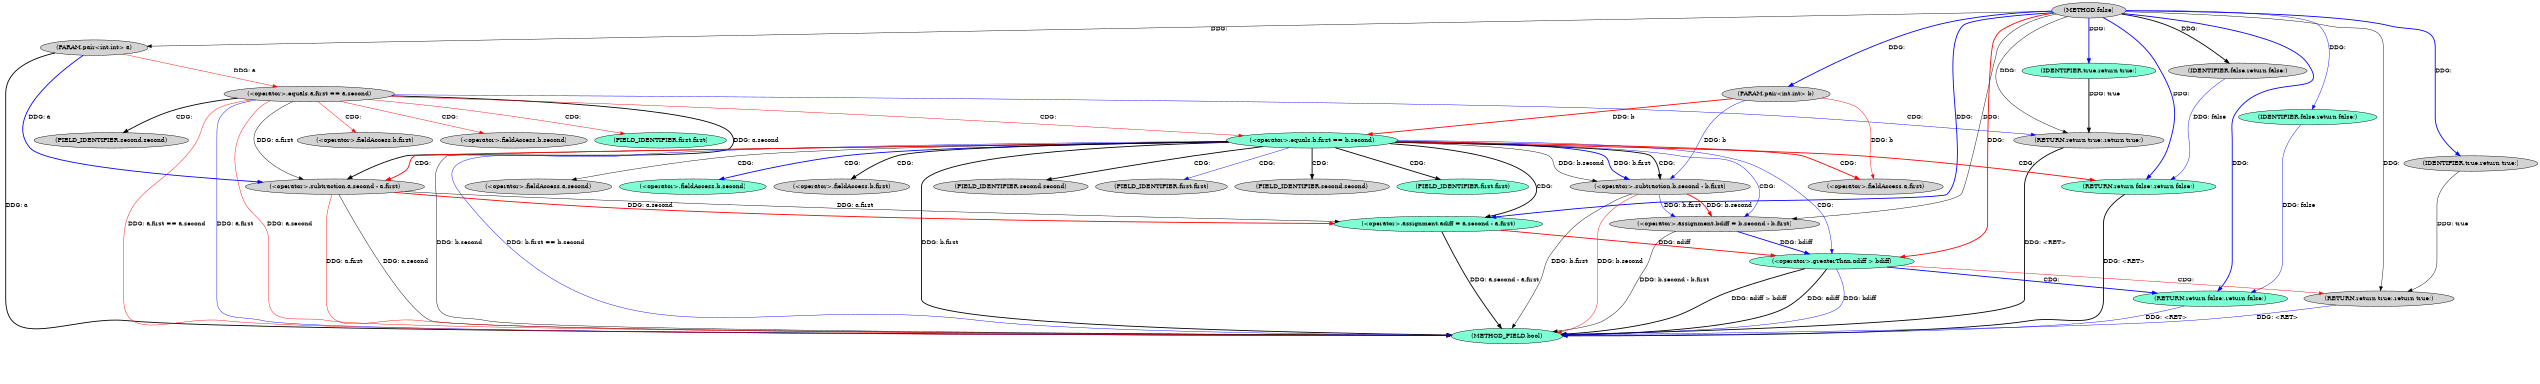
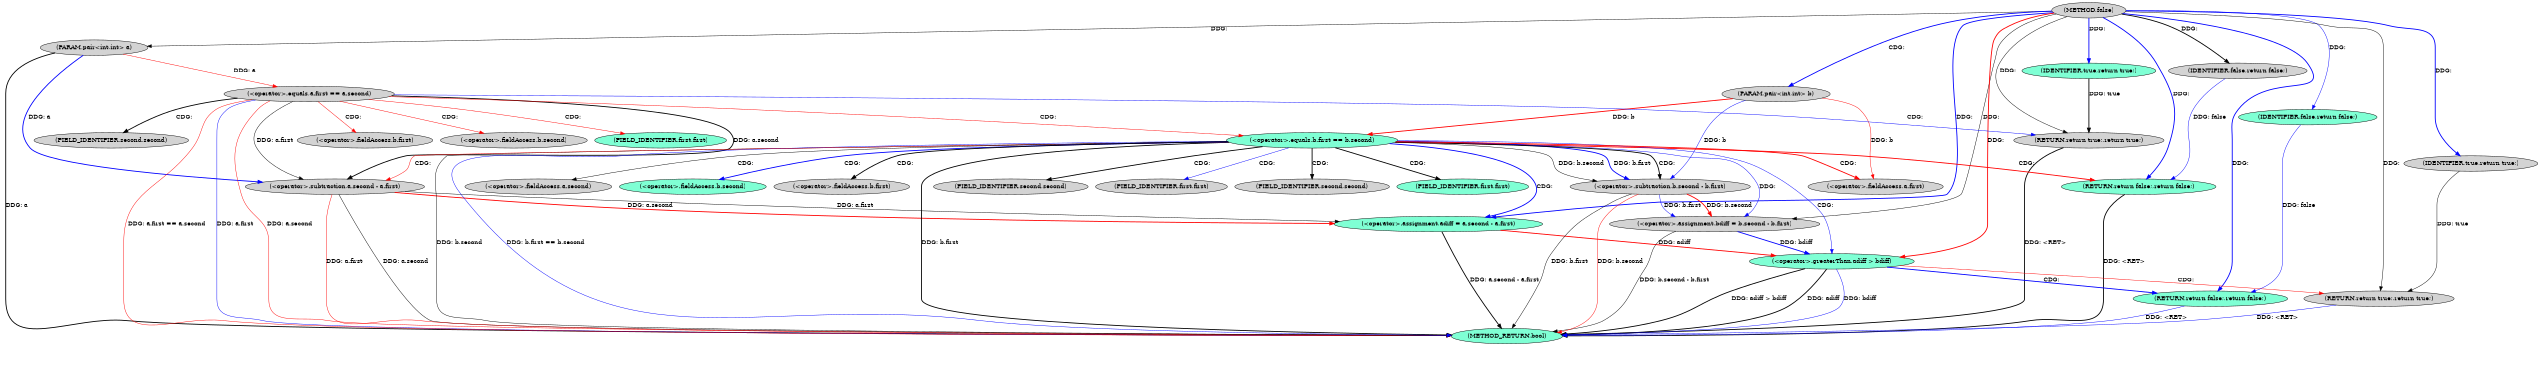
edge "(METHOD,false)" -> "(PARAM,pair<int,int> b)": label "DDG: " -> "CDG: "
edge "(<operator>.equals,b.first == b.second)" -> "(<operator>.subtraction,a.second - a.first)": style bold -> solid
edge "(<operator>.equals,b.first == b.second)" -> "(<operator>.assignment,adiff = a.second - a.first)": color black -> blue
edge "(<operator>.equals,b.first == b.second)" -> "(<operator>.assignment,bdiff = b.second - b.first)": label "CDG: " -> "DDG: "
node "(METHOD_FIELD,bool)": label "(METHOD_FIELD,bool)" -> "(METHOD_RETURN,bool)"
